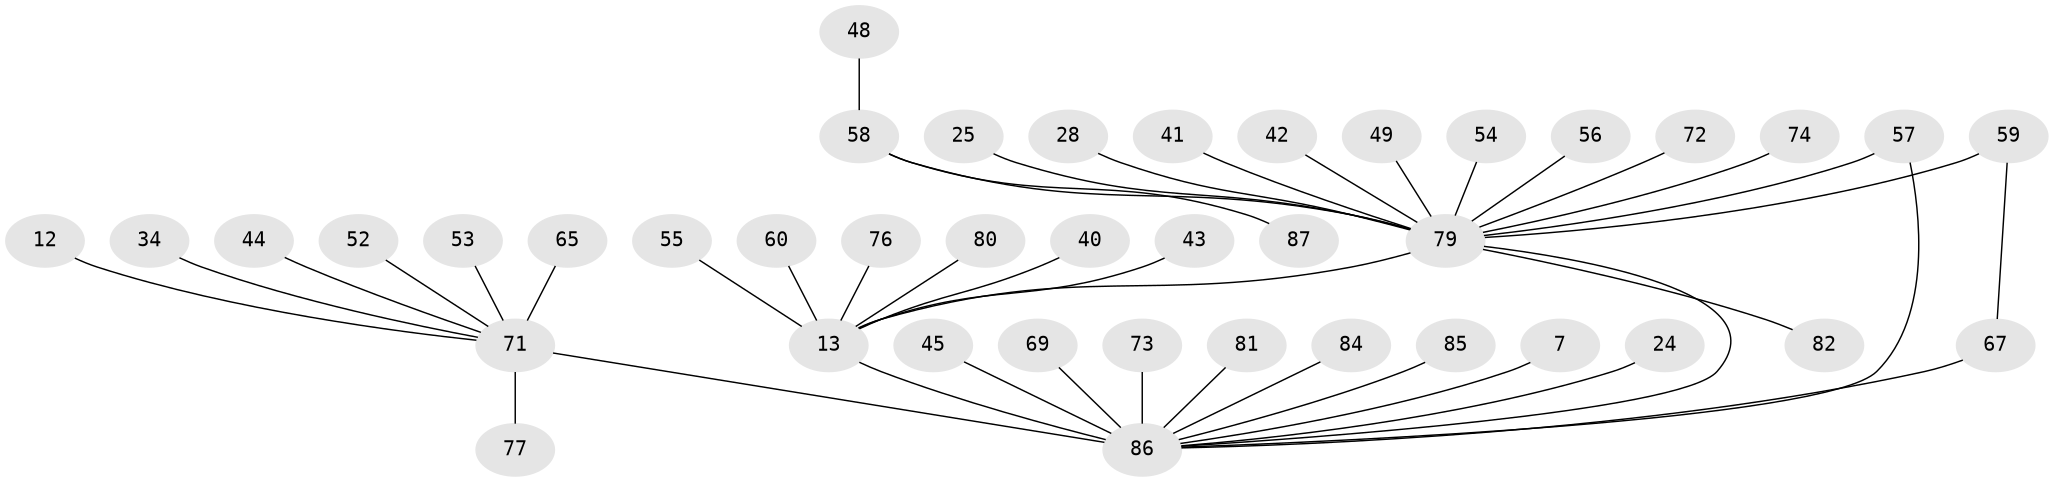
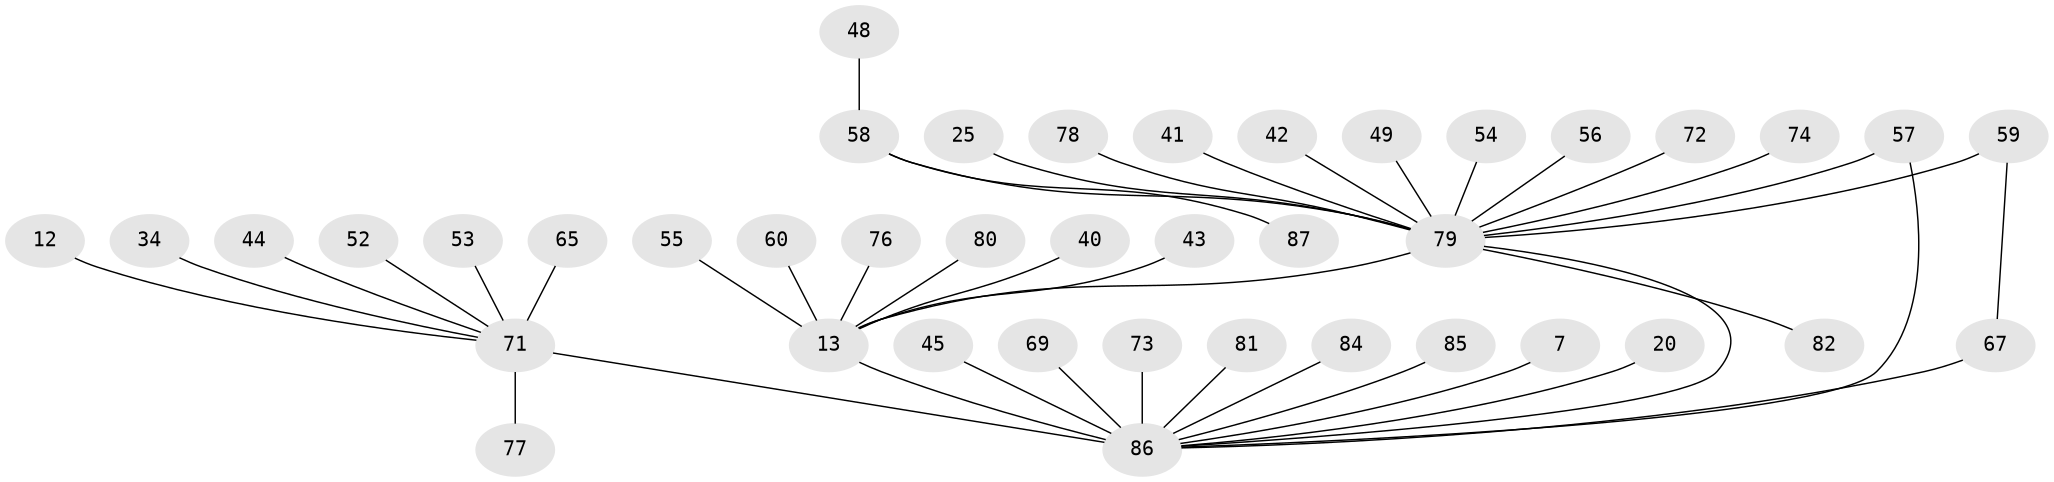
node "28": label "28" -> "78"
node "24": label "24" -> "20"
